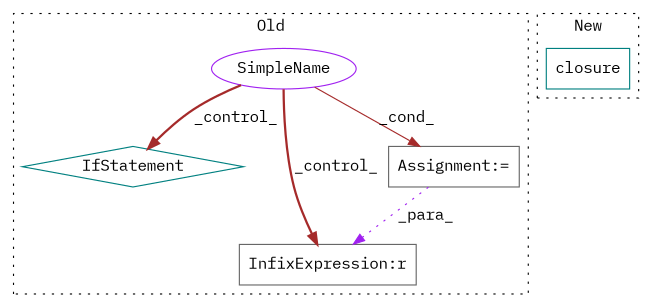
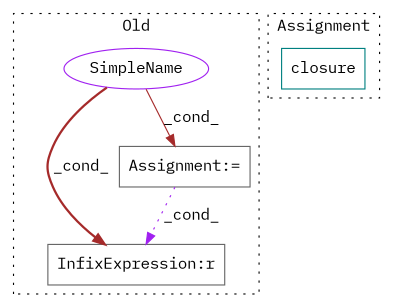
cluster "New": label "New" -> "Assignment"
node "IfStatement": removed
edge "SimpleName" -> "InfixExpression:r": label "_control_" -> "_cond_"
edge "Assignment:=" -> "InfixExpression:r": label "_para_" -> "_cond_"
